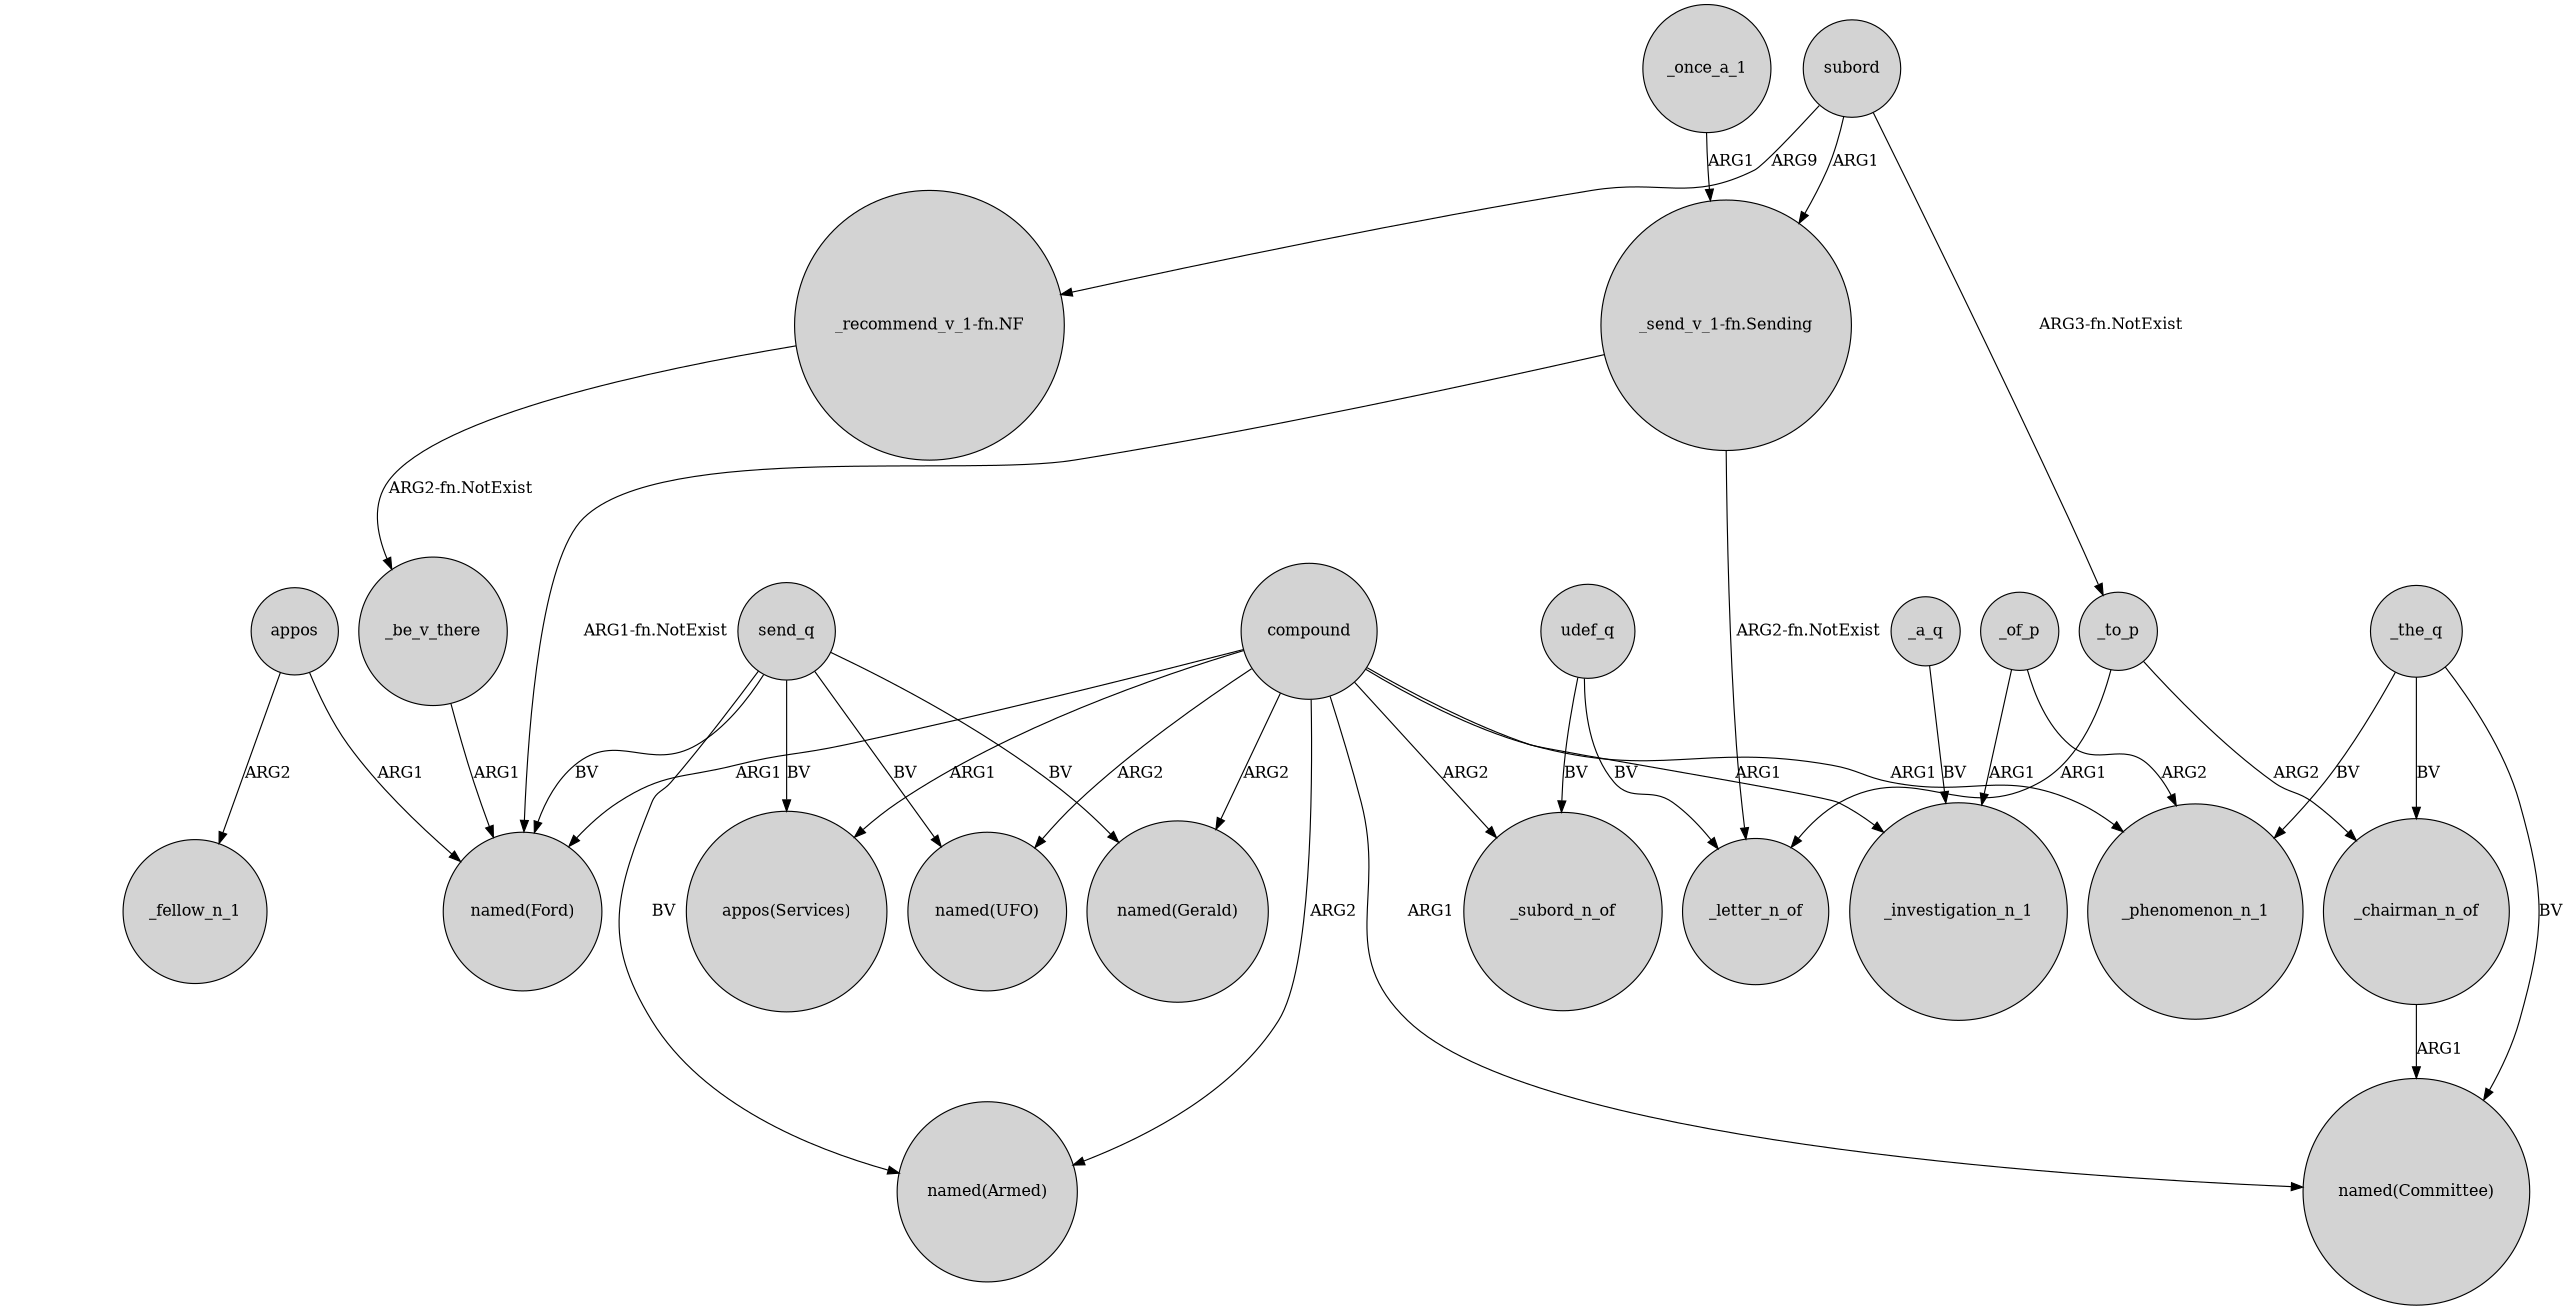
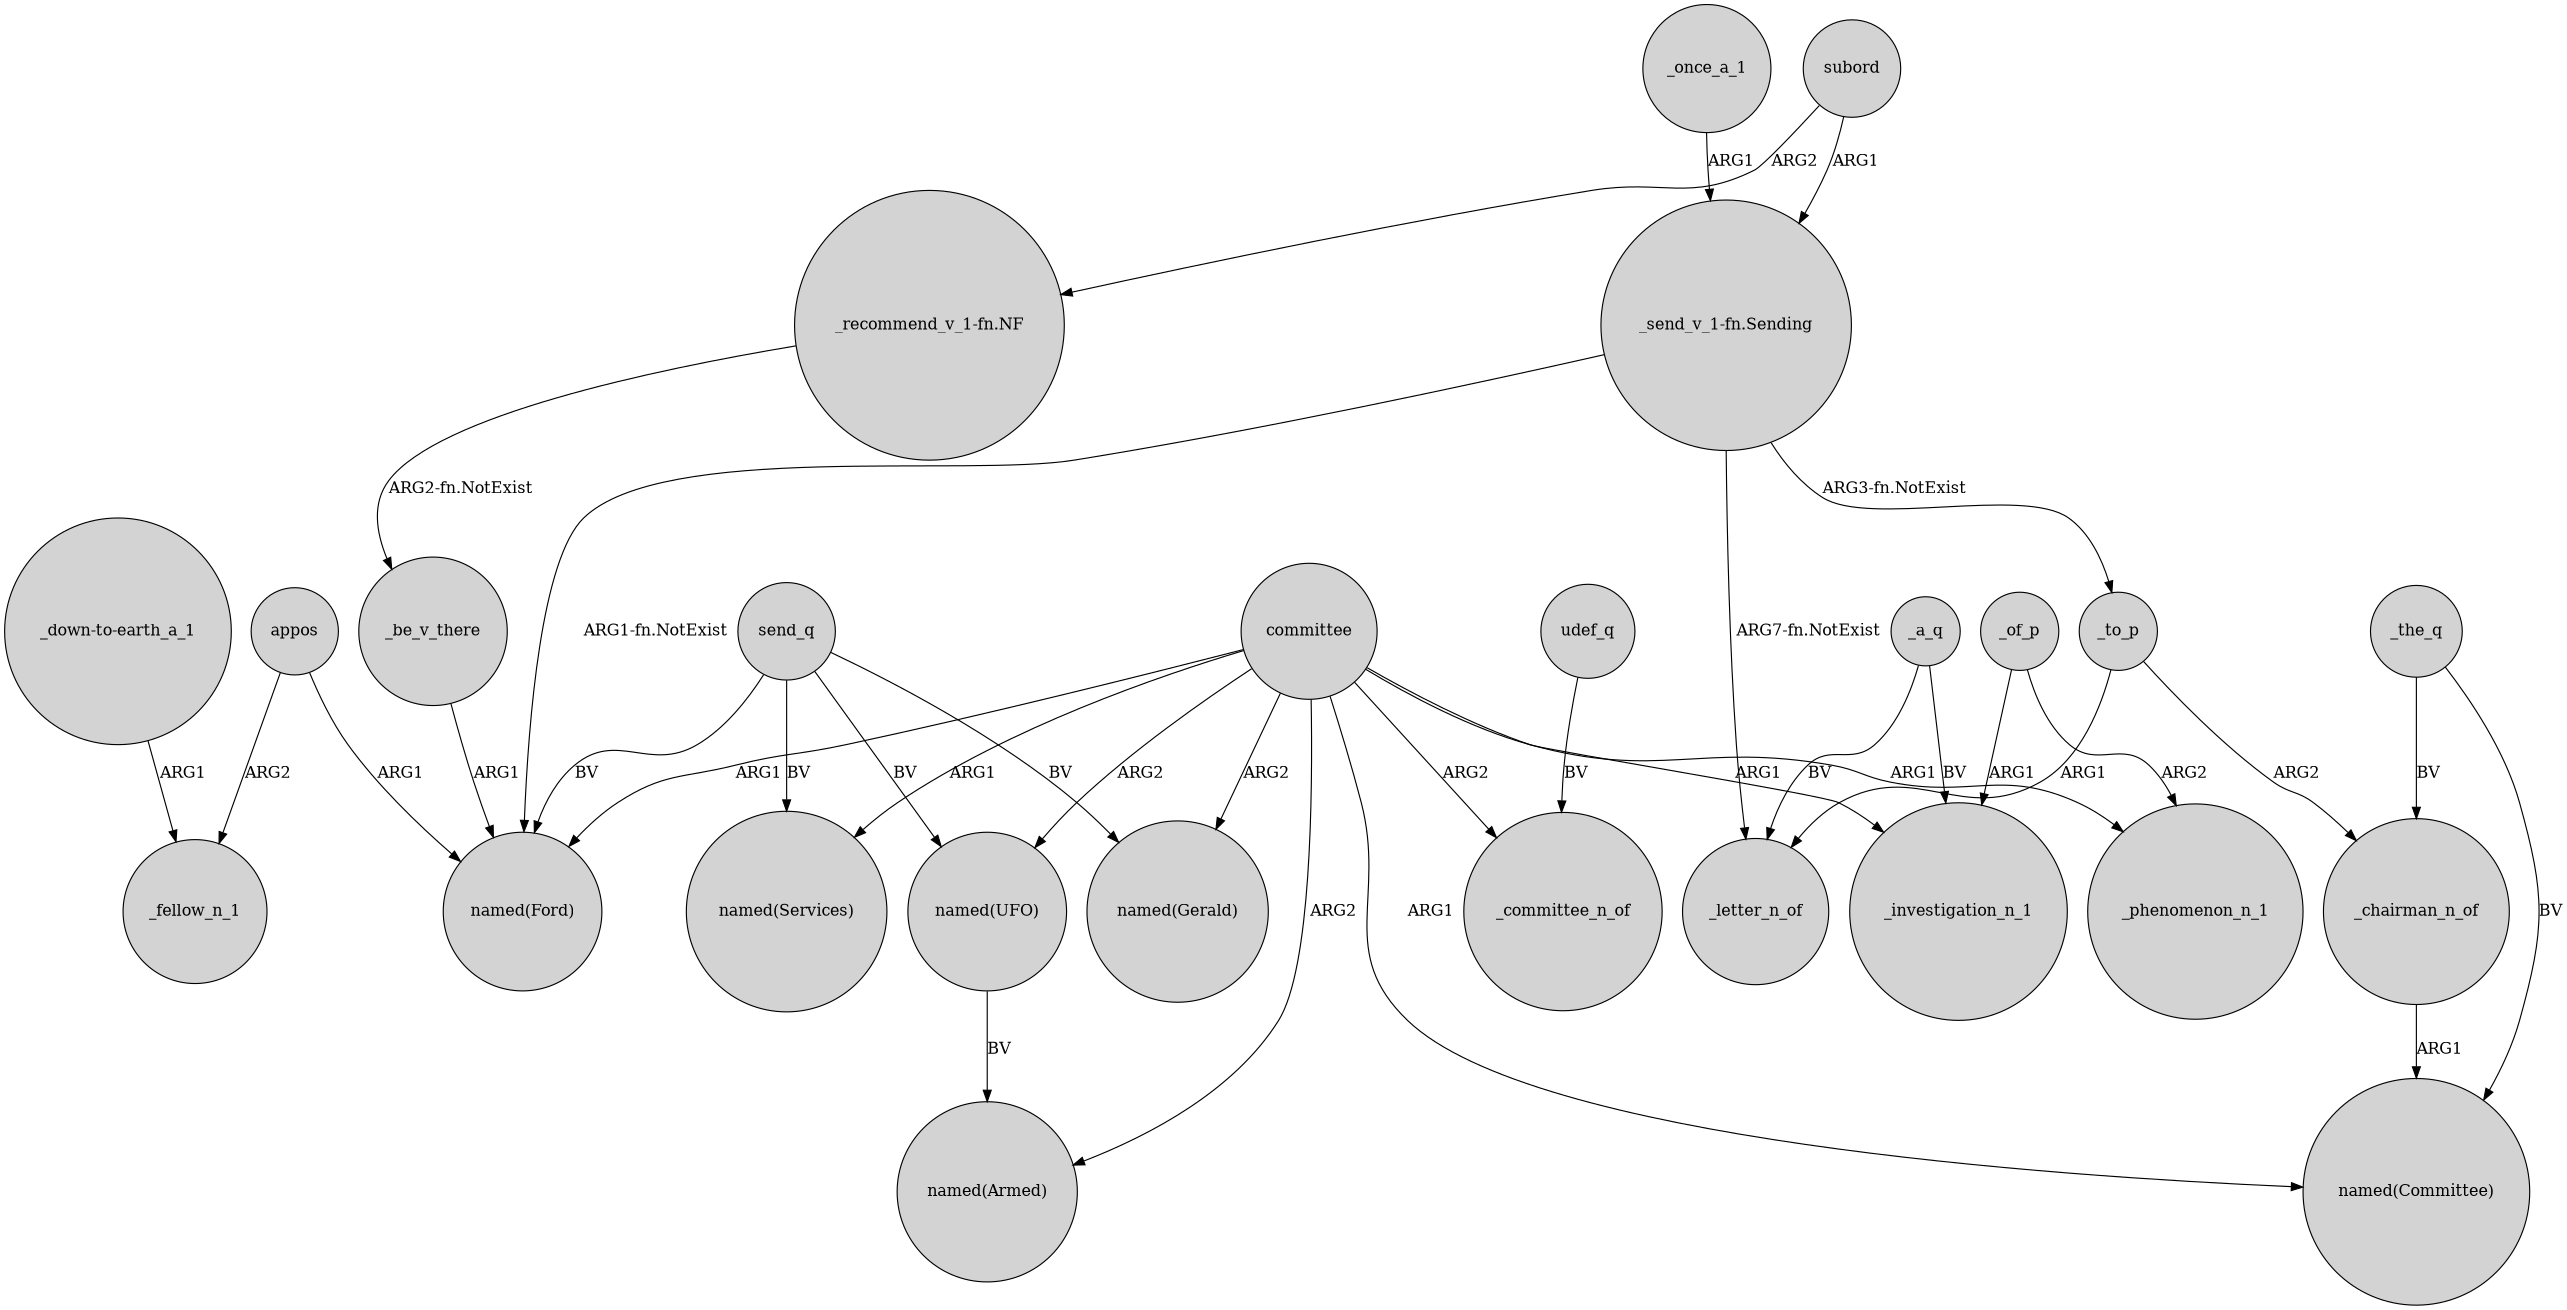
edge "subord" -> "_recommend_v_1-fn.NF": label "ARG9" -> "ARG2"
edge "subord" -> "_to_p": now "_send_v_1-fn.Sending" -> "_to_p"
node "_down-to-earth_a_1": added
node "compound": label "compound" -> "committee"
edge "_send_v_1-fn.Sending" -> "_letter_n_of": label "ARG2-fn.NotExist" -> "ARG7-fn.NotExist"
edge "_the_q" -> "_phenomenon_n_1": removed, label "BV"
edge "udef_q" -> "_letter_n_of": now "_a_q" -> "_letter_n_of"
node "appos(Services)": label "appos(Services)" -> "named(Services)"
node "_subord_n_of": label "_subord_n_of" -> "_committee_n_of"
edge "send_q" -> "named(Armed)": now "named(UFO)" -> "named(Armed)"
